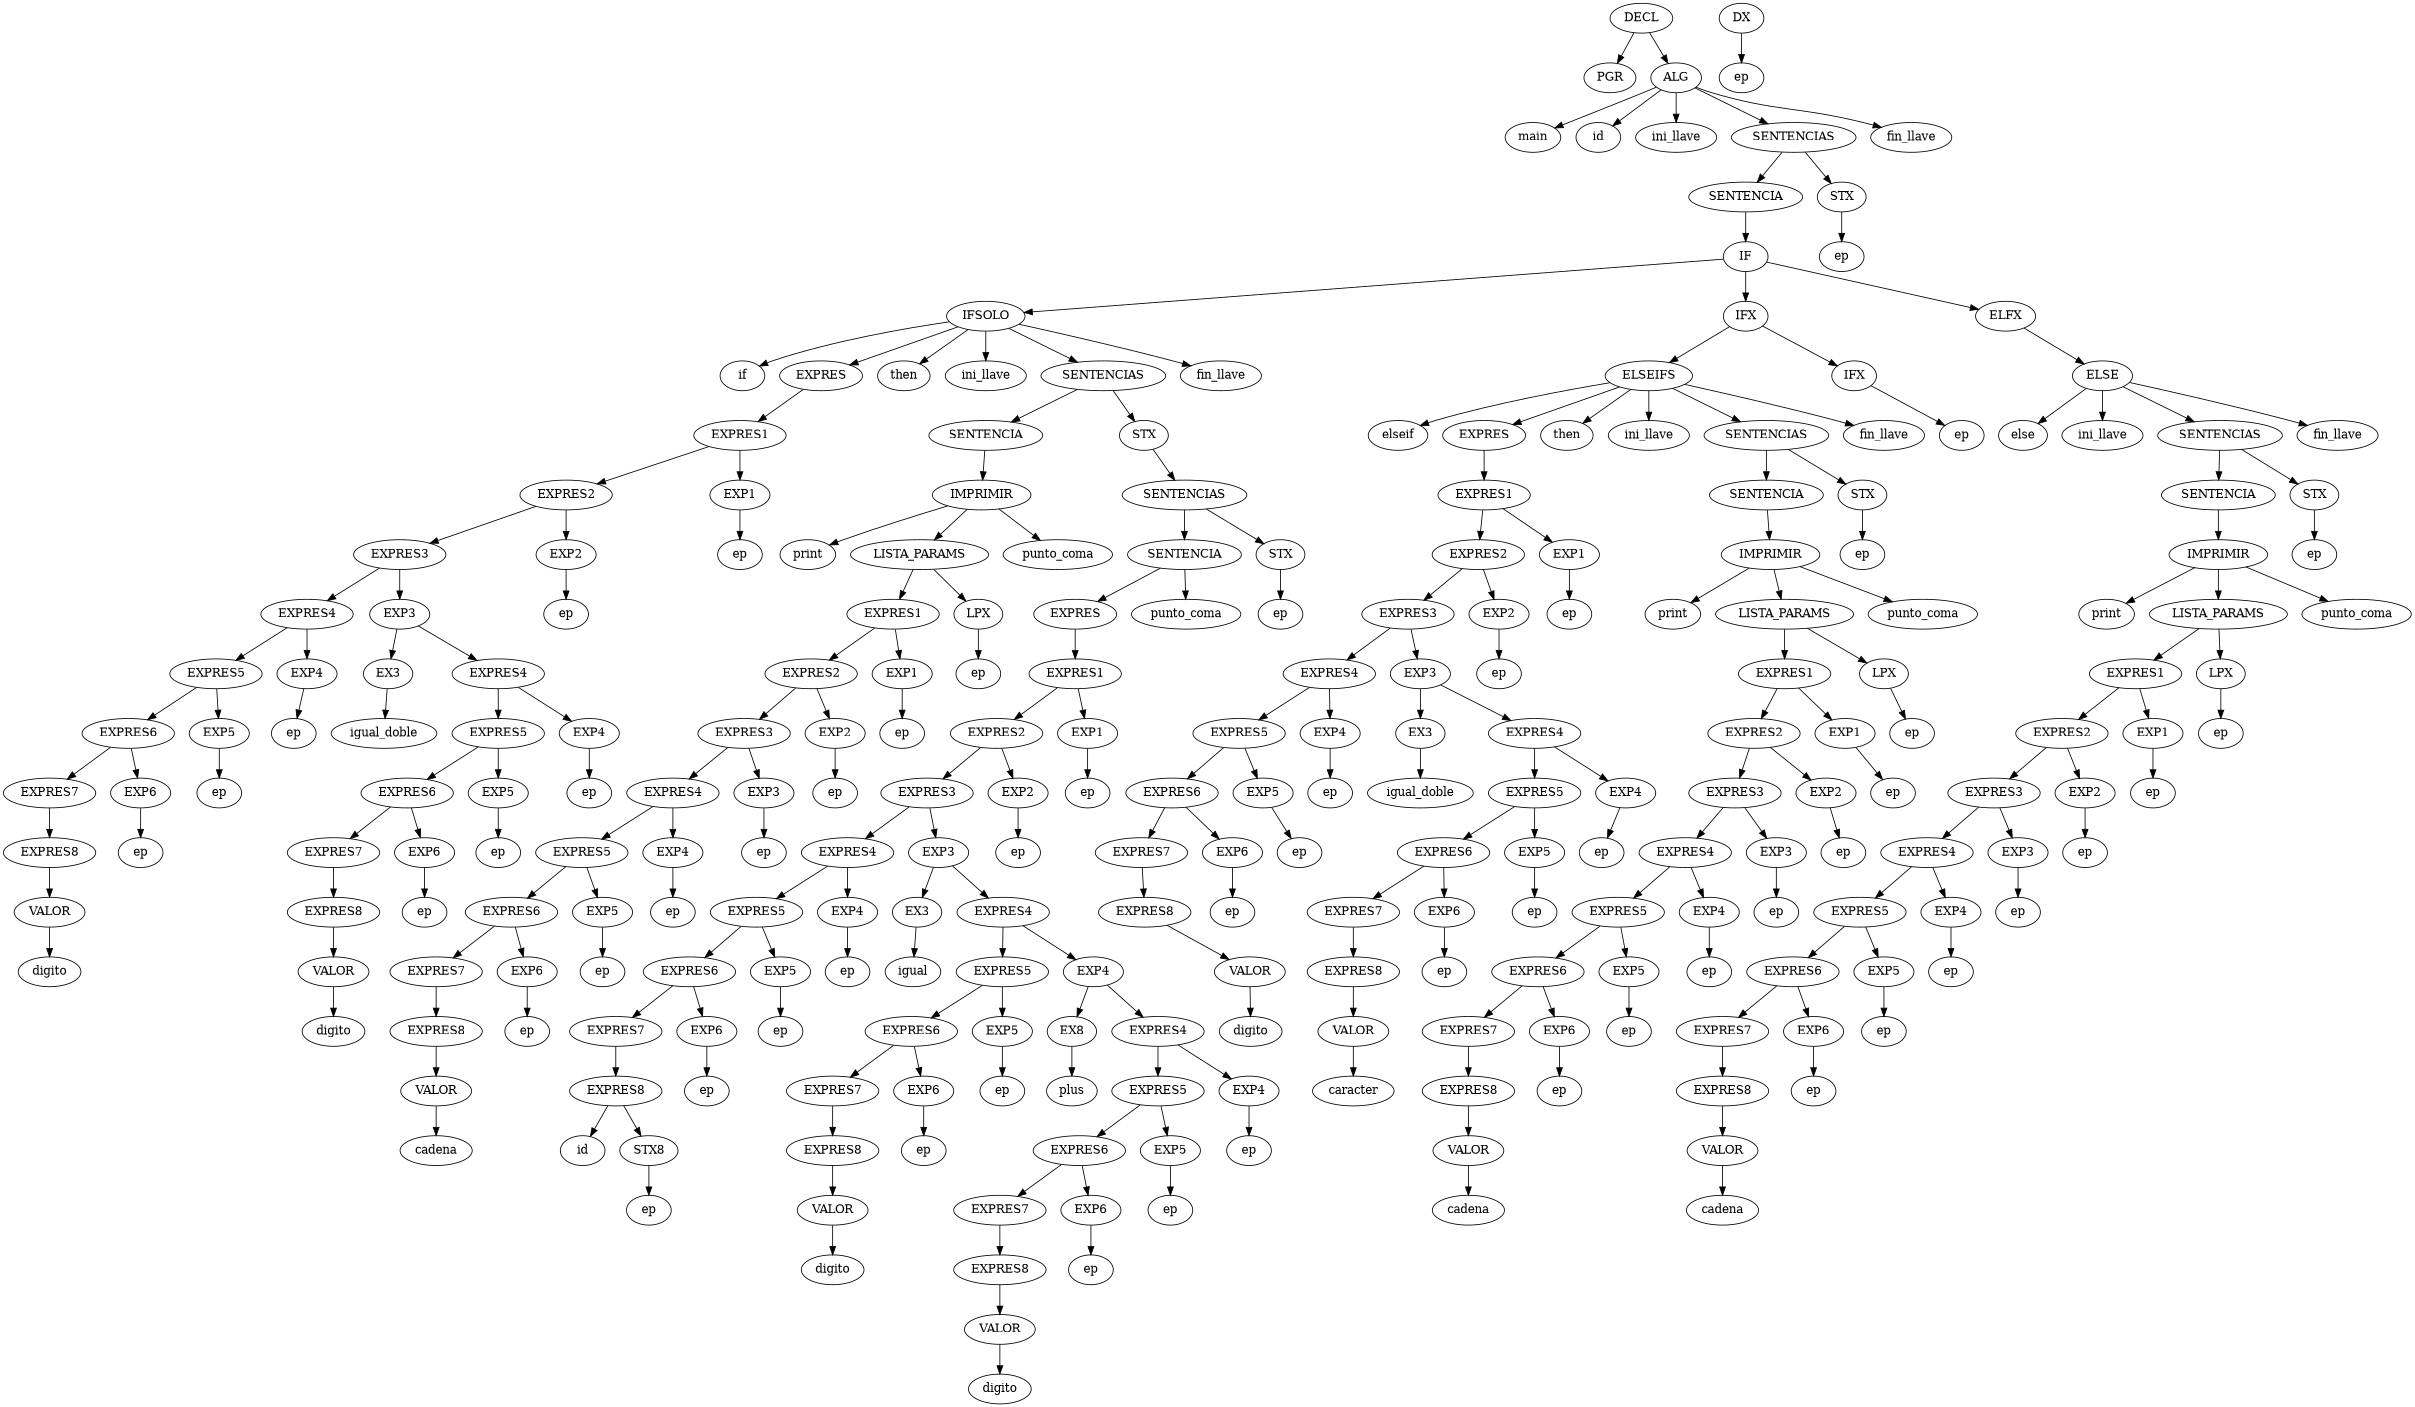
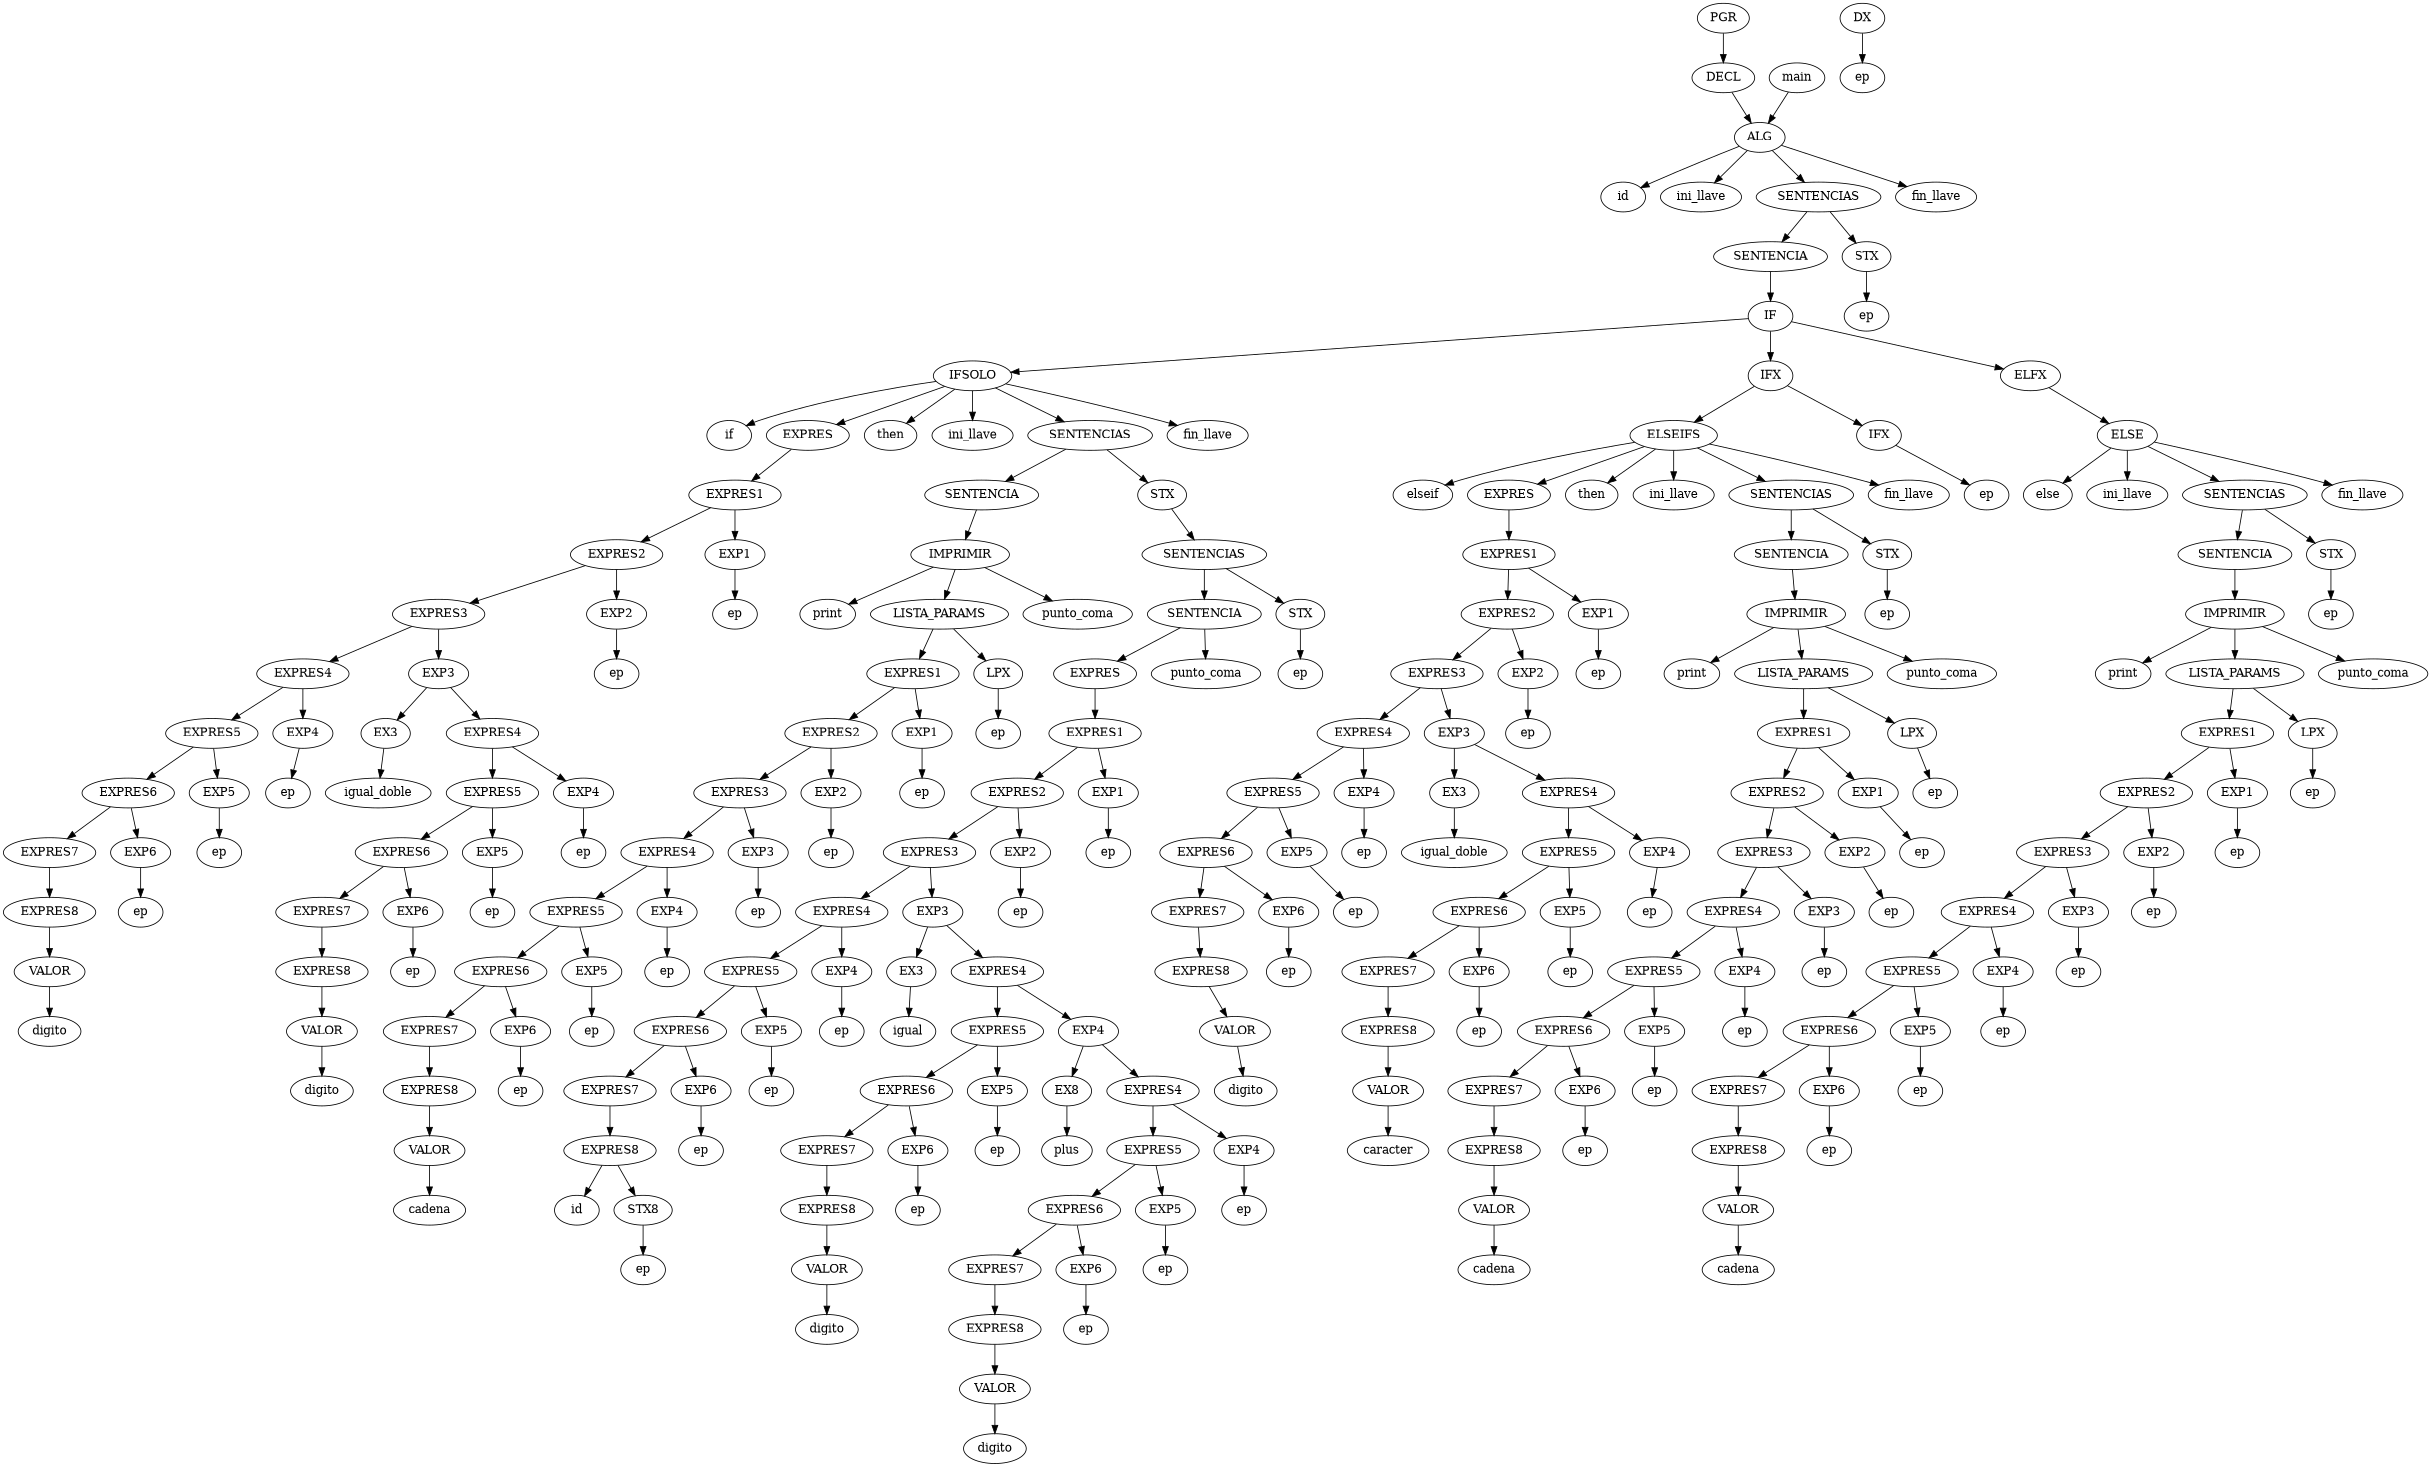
edge "DECL" -> "PGR": reversed
edge "ALG" -> "main": reversed
